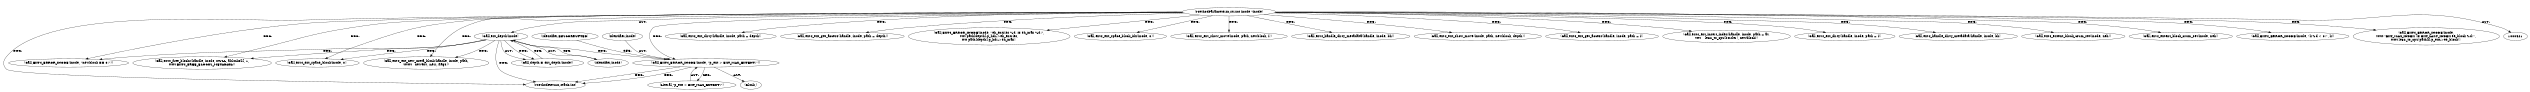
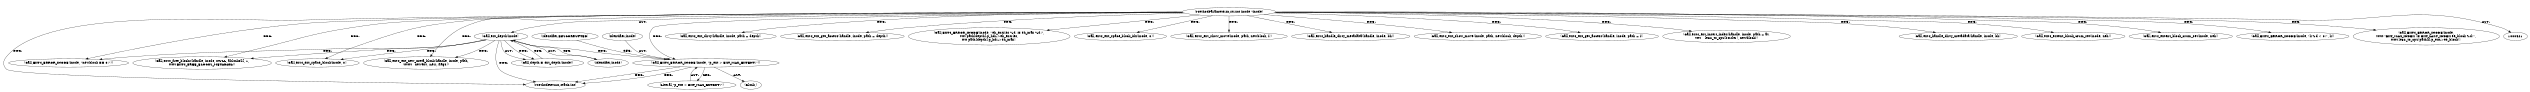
node "(Call,ext4_ext_dirty(handle, inode, path + i))": removed
